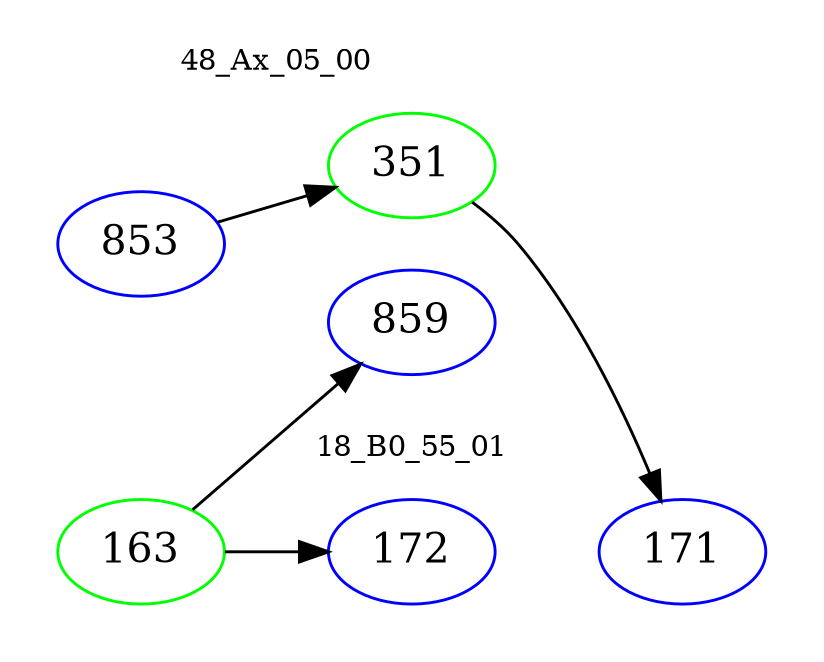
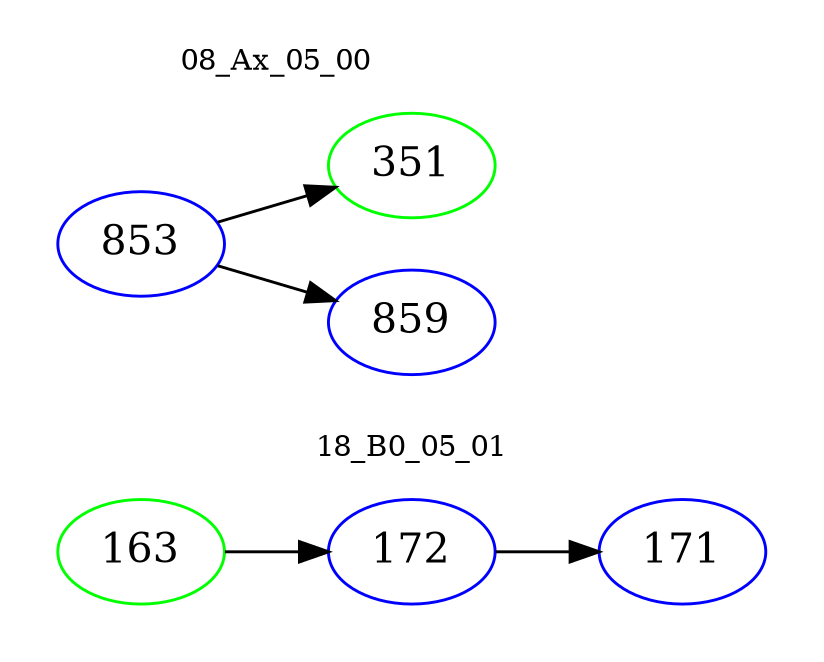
cluster "48_Ax_05_00": label "48_Ax_05_00" -> "08_Ax_05_00"
edge "351" -> "171": now "172" -> "171"
edge "163" -> "859": now "853" -> "859"
cluster "18_B0_55_01": label "18_B0_55_01" -> "18_B0_05_01"
